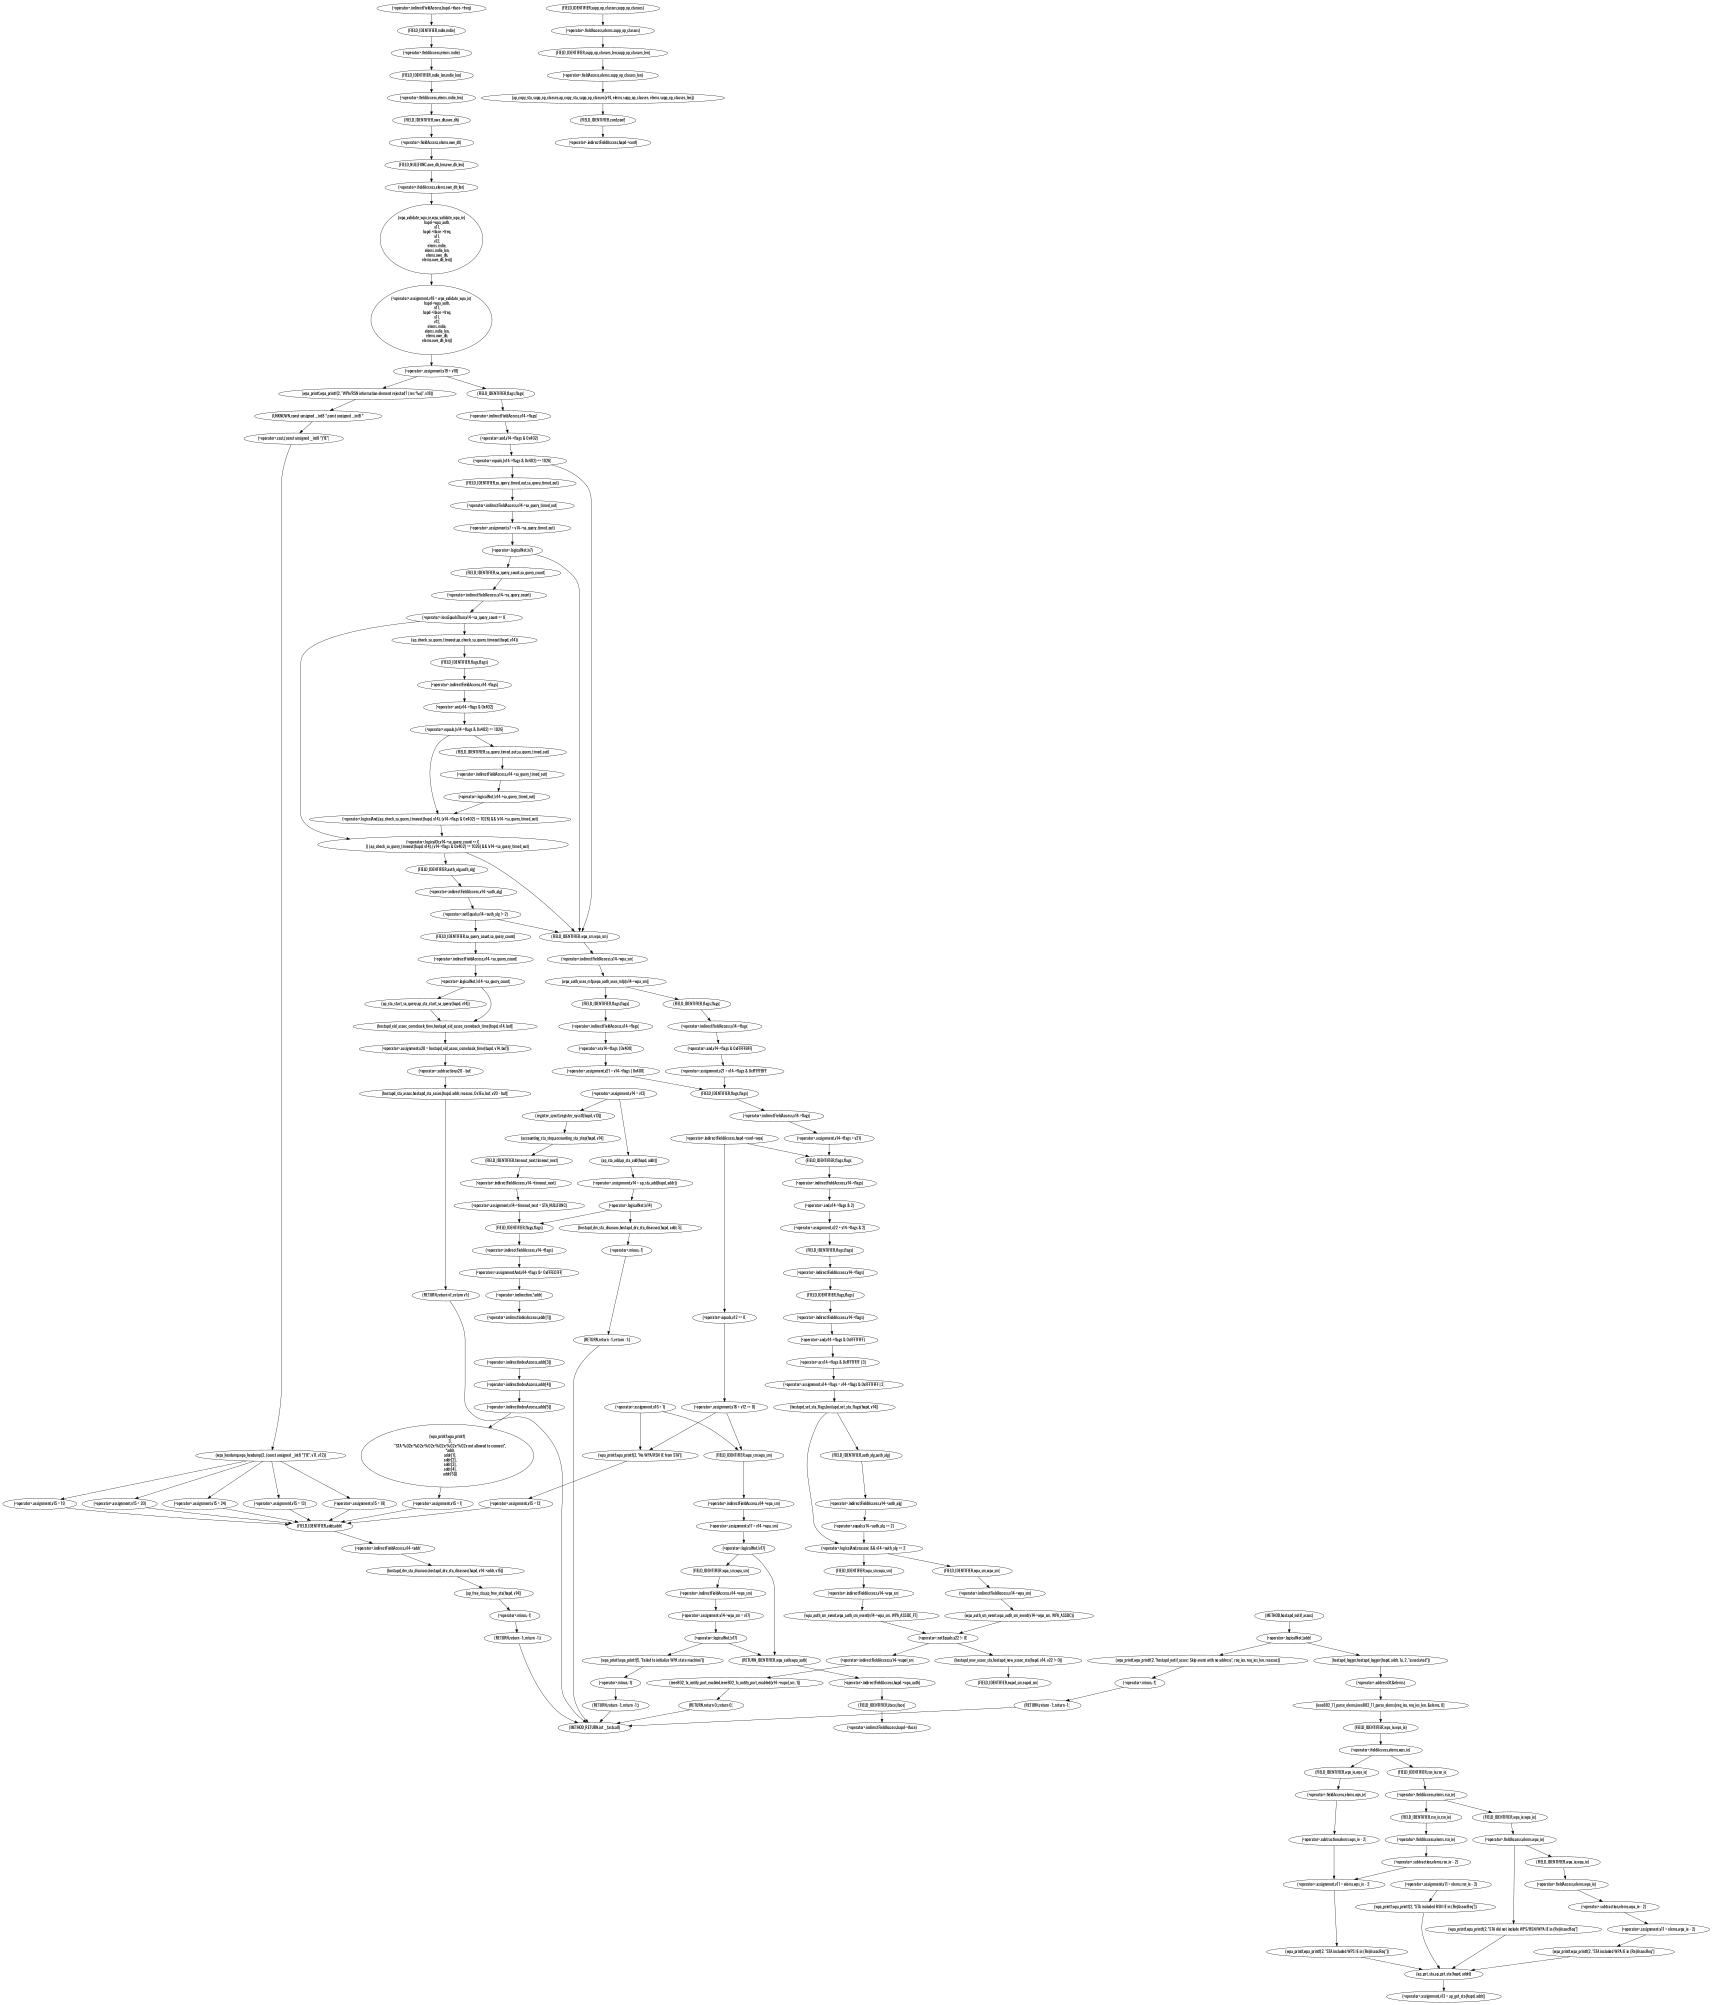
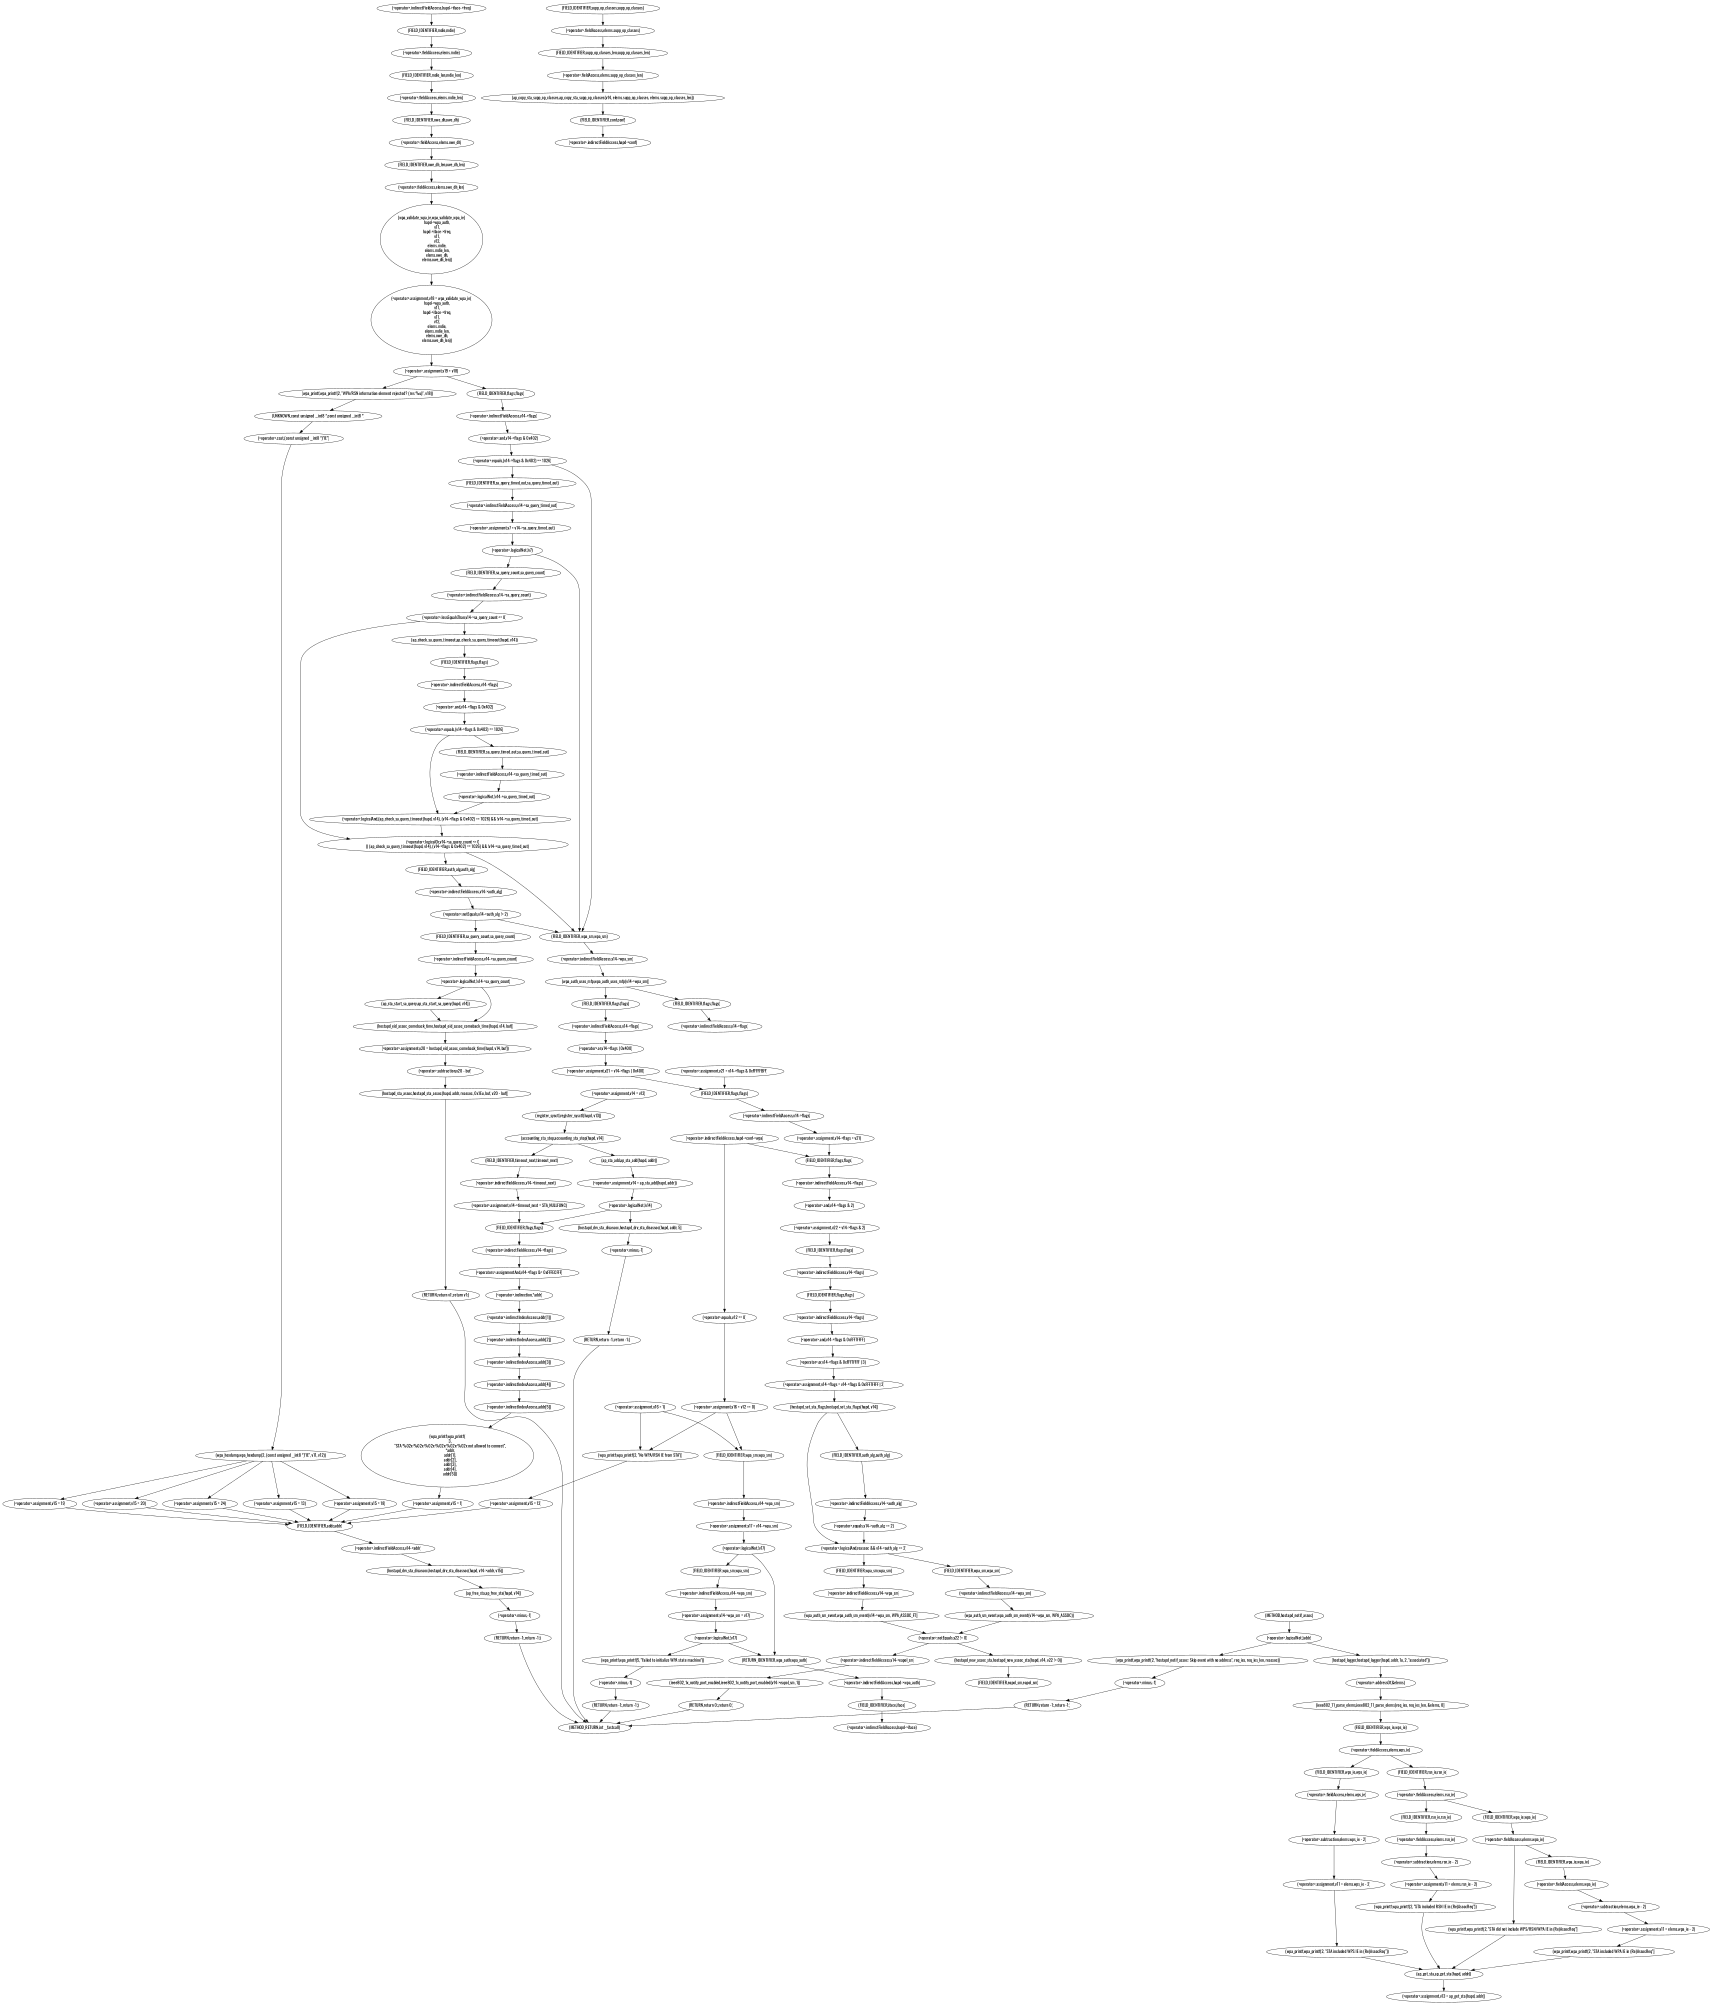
node "(FIELD_NULLFUNC,owe_dh_len,owe_dh_len)": label "(FIELD_NULLFUNC,owe_dh_len,owe_dh_len)" -> "(FIELD_IDENTIFIER,owe_dh_len,owe_dh_len)"
node "(<operator>.and,v14->flags & 0xFFFFFBFF)": removed
edge "(<operator>.assignment,v14 = v13)" -> "(ap_sta_add,ap_sta_add(hapd, addr))": now "(accounting_sta_stop,accounting_sta_stop(hapd, v14))" -> "(ap_sta_add,ap_sta_add(hapd, addr))"
edge "(<operator>.and,v14->flags & 2)" -> "(<operator>.assignment,v22 = v14->flags & 2)": removed
node "(<operator>.indirectIndexAccess,addr[2])": added
edge "(<operator>.subtraction,elems.rsn_ie - 2)" -> "(<operator>.assignment,v11 = elems.wps_ie - 2)": now "(<operator>.subtraction,elems.rsn_ie - 2)" -> "(<operator>.assignment,v11 = elems.rsn_ie - 2)"
